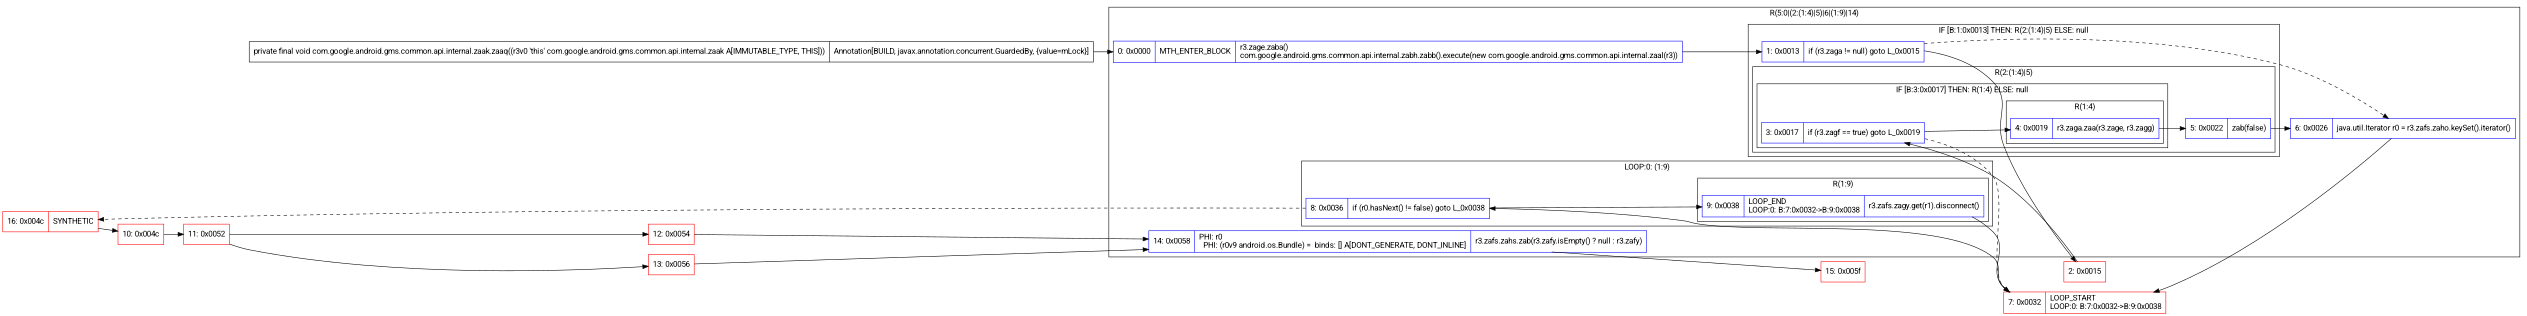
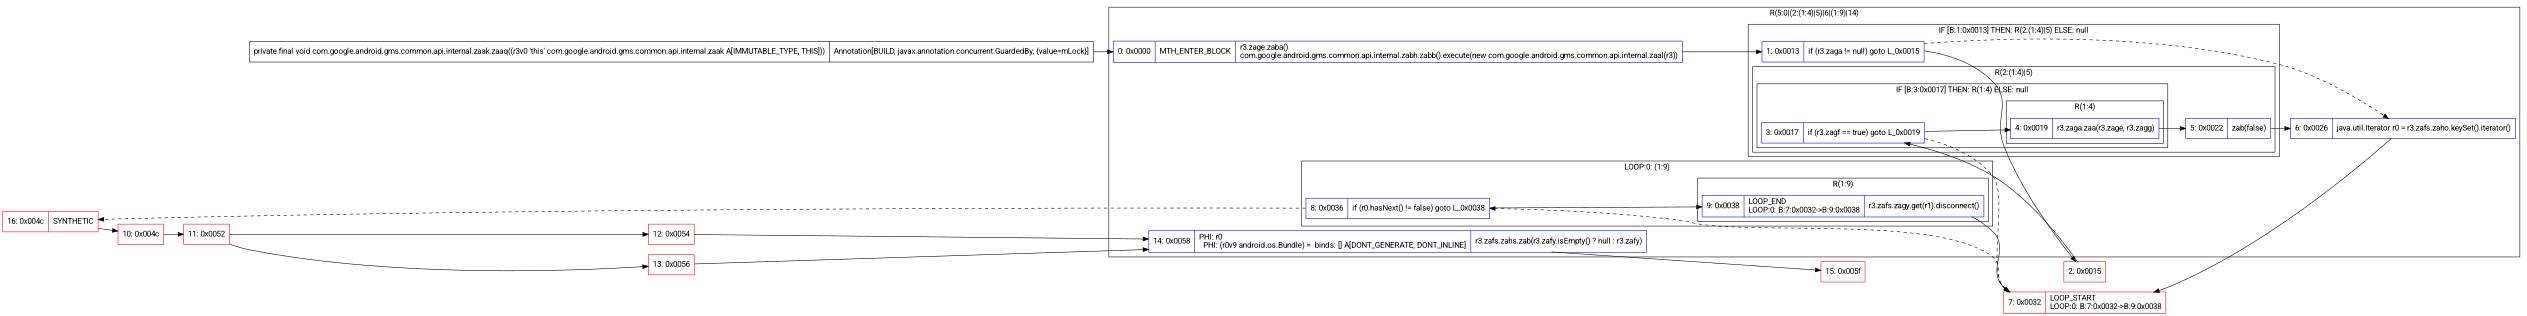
edge "7: 0x0032" -> "8: 0x0036": style solid -> dashed
